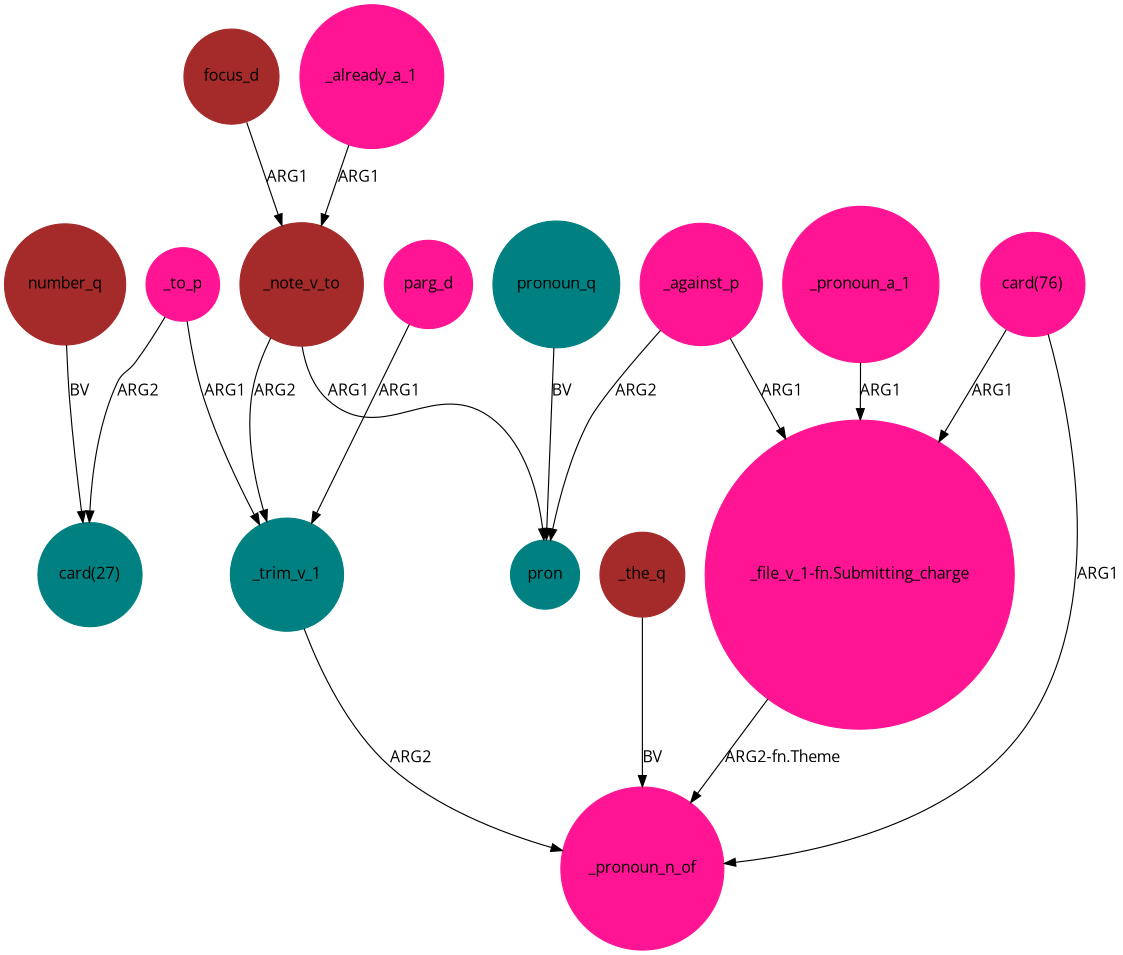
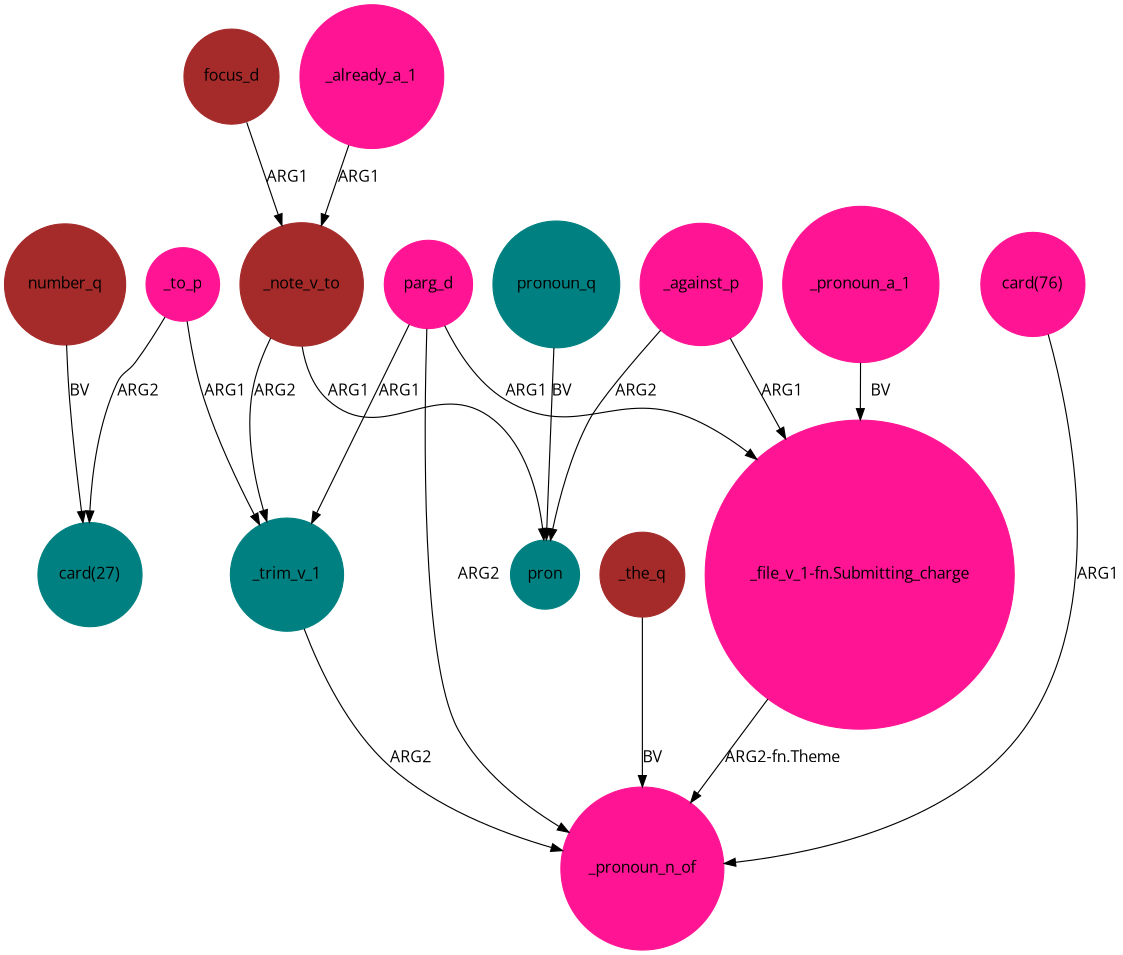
edge "card(76)" -> "_file_v_1-fn.Submitting_charge": now "parg_d" -> "_file_v_1-fn.Submitting_charge"
edge "_pronoun_a_1" -> "_file_v_1-fn.Submitting_charge": label "ARG1" -> "BV"
edge "parg_d" -> "_pronoun_n_of": added, label "ARG2"
